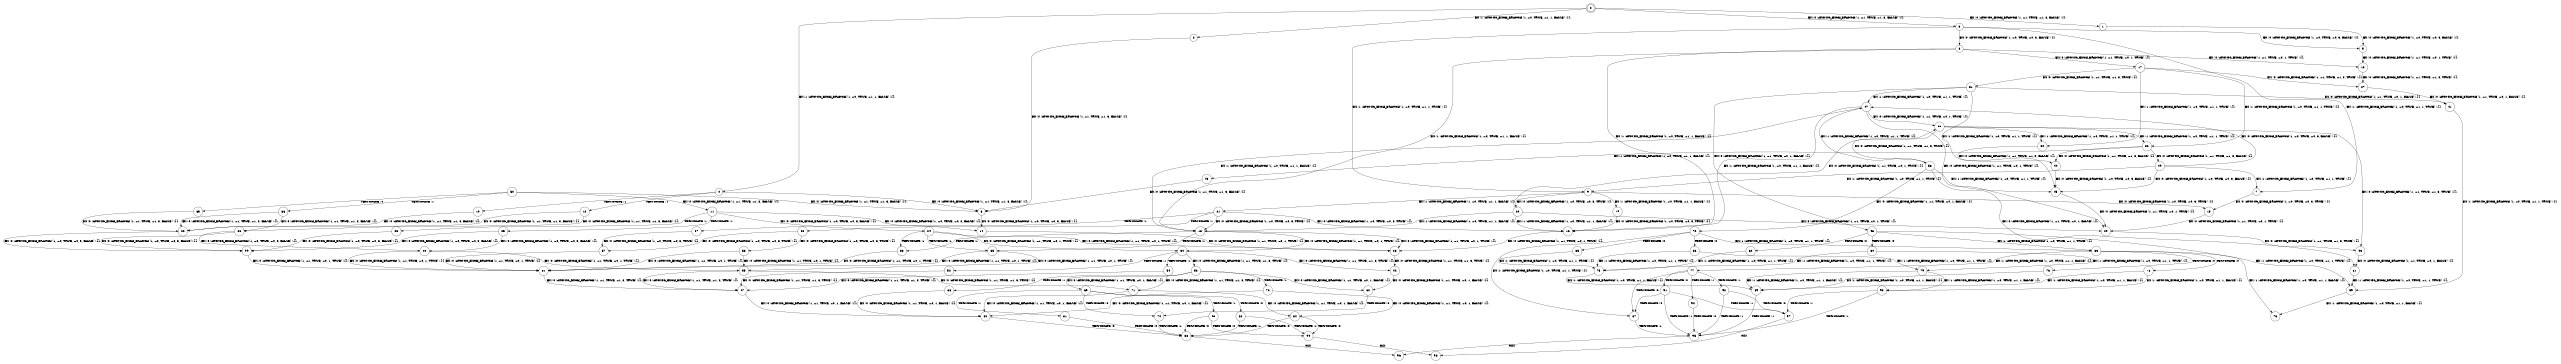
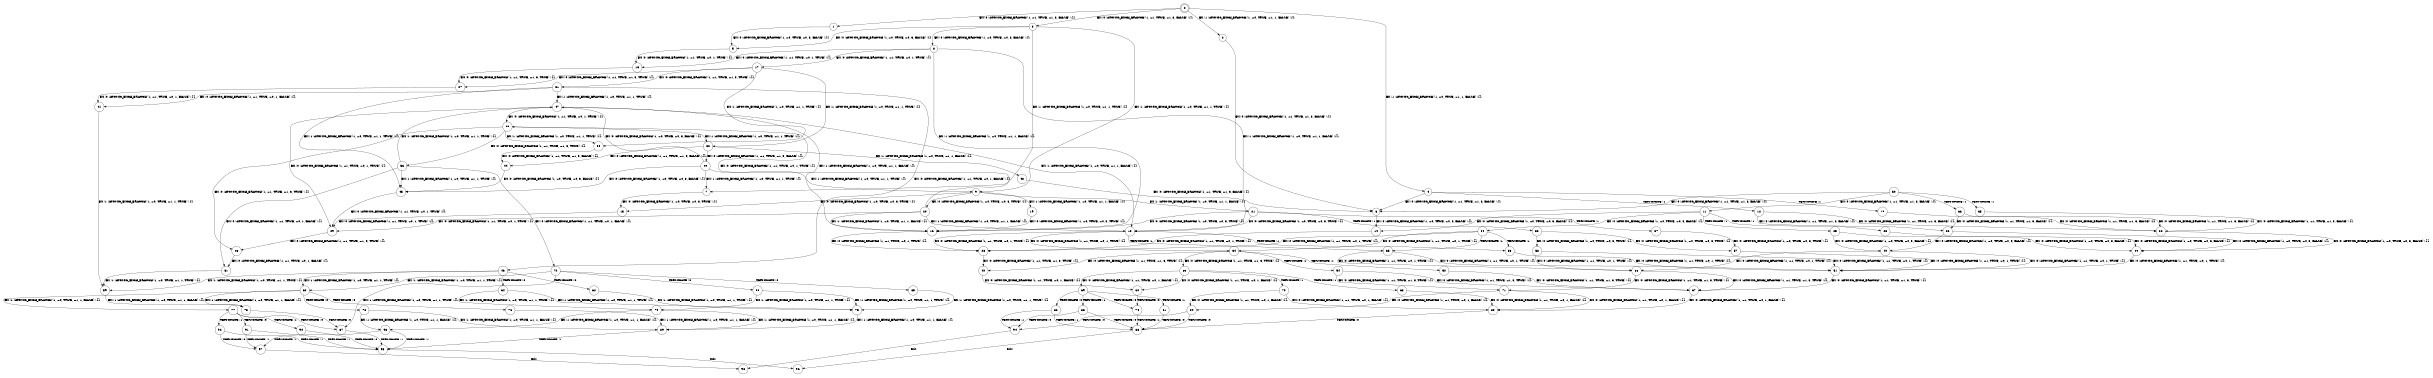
edge "50" -> "65": label "TERMINATE !0" -> "TERMINATE !1"
edge "91" -> "87": now "73" -> "87"
